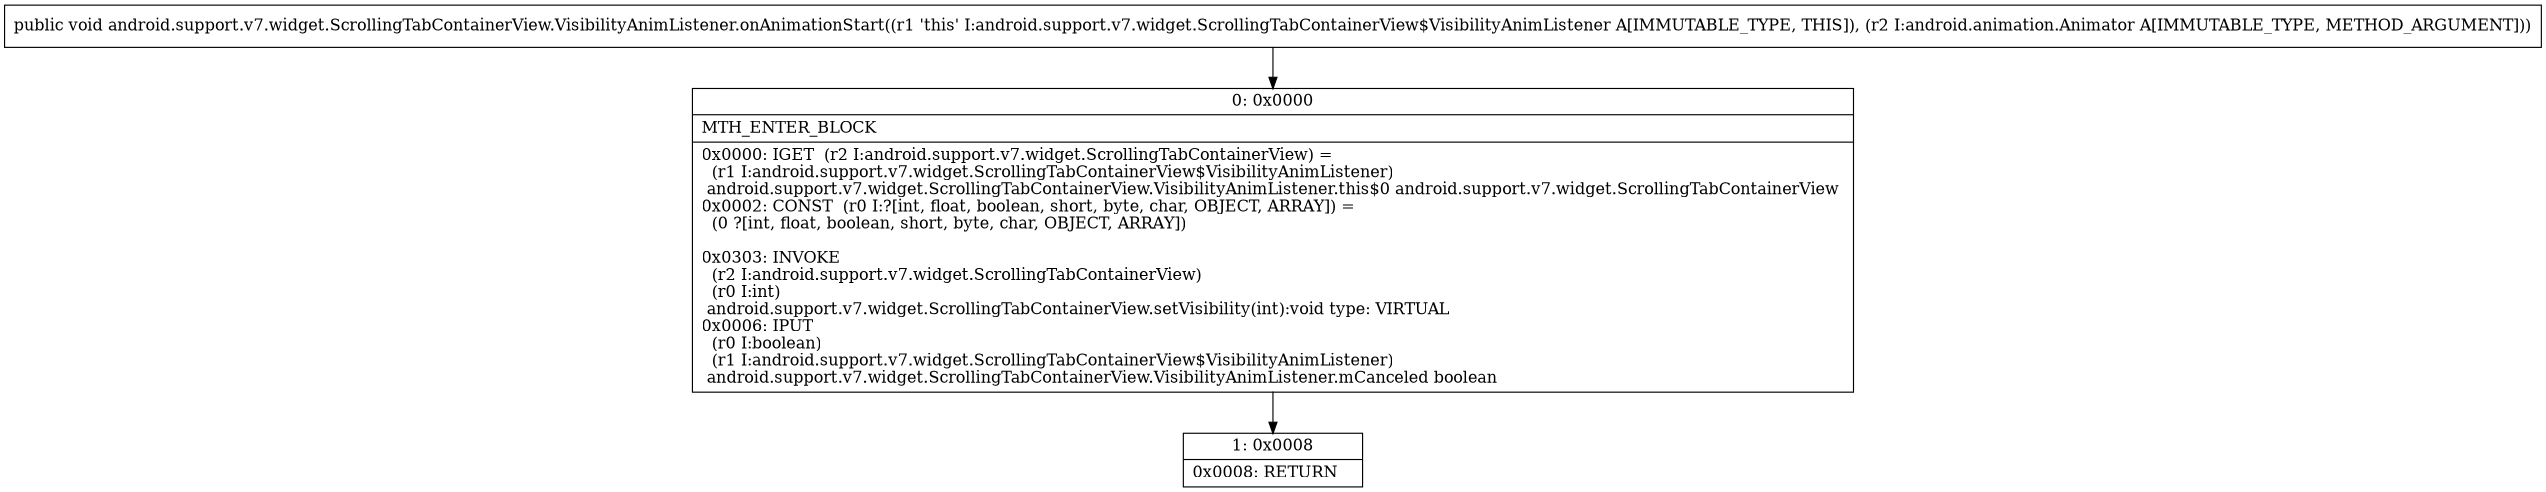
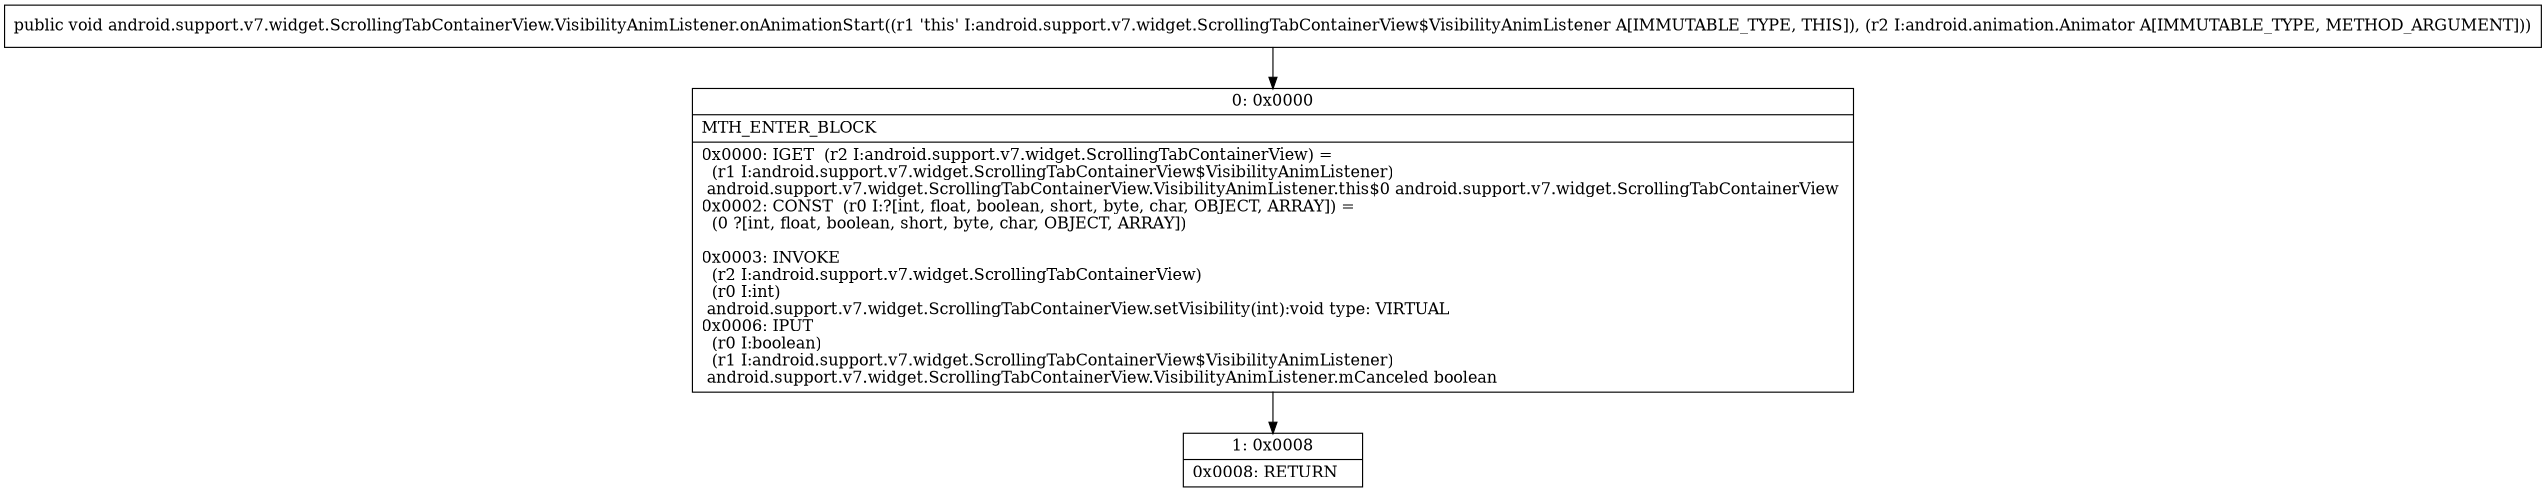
node "0: 0x0000": text "0x0303: INVOKE" -> "0x0003: INVOKE"
